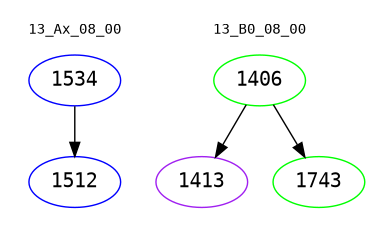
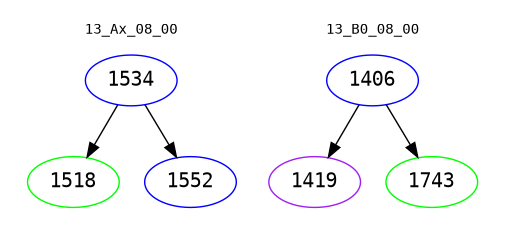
node "1406": color green -> blue
node "1518": added
node "1512": label "1512" -> "1552"
node "1413": label "1413" -> "1419"
